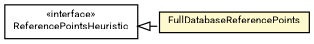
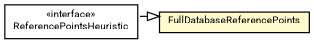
edge "FullDatabaseReferencePoints" -> "ReferencePointsHeuristic": reversed
